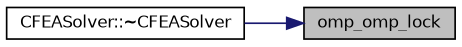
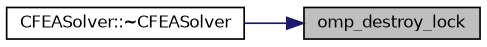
node "omp_omp_lock": label "omp_omp_lock" -> "omp_destroy_lock"
